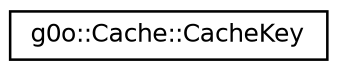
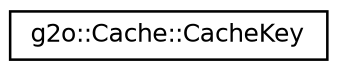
node "g0o::Cache::CacheKey": label "g0o::Cache::CacheKey" -> "g2o::Cache::CacheKey"
